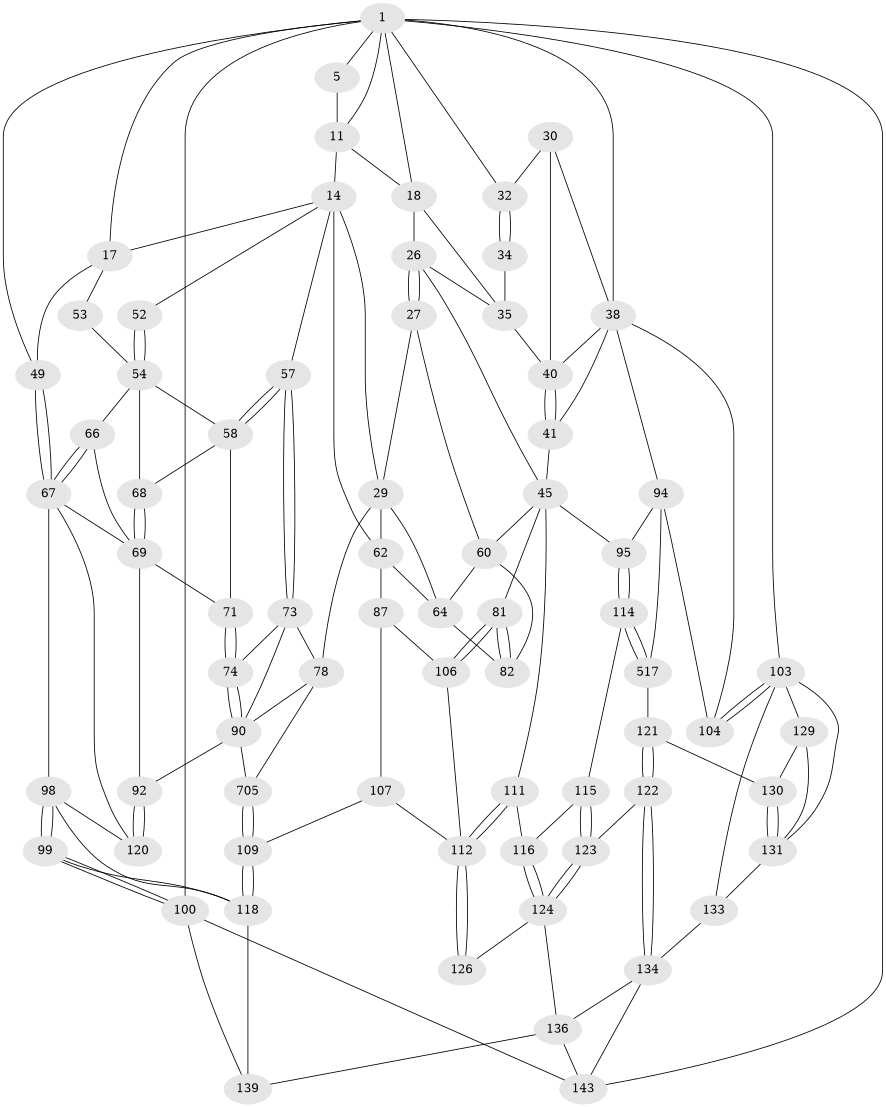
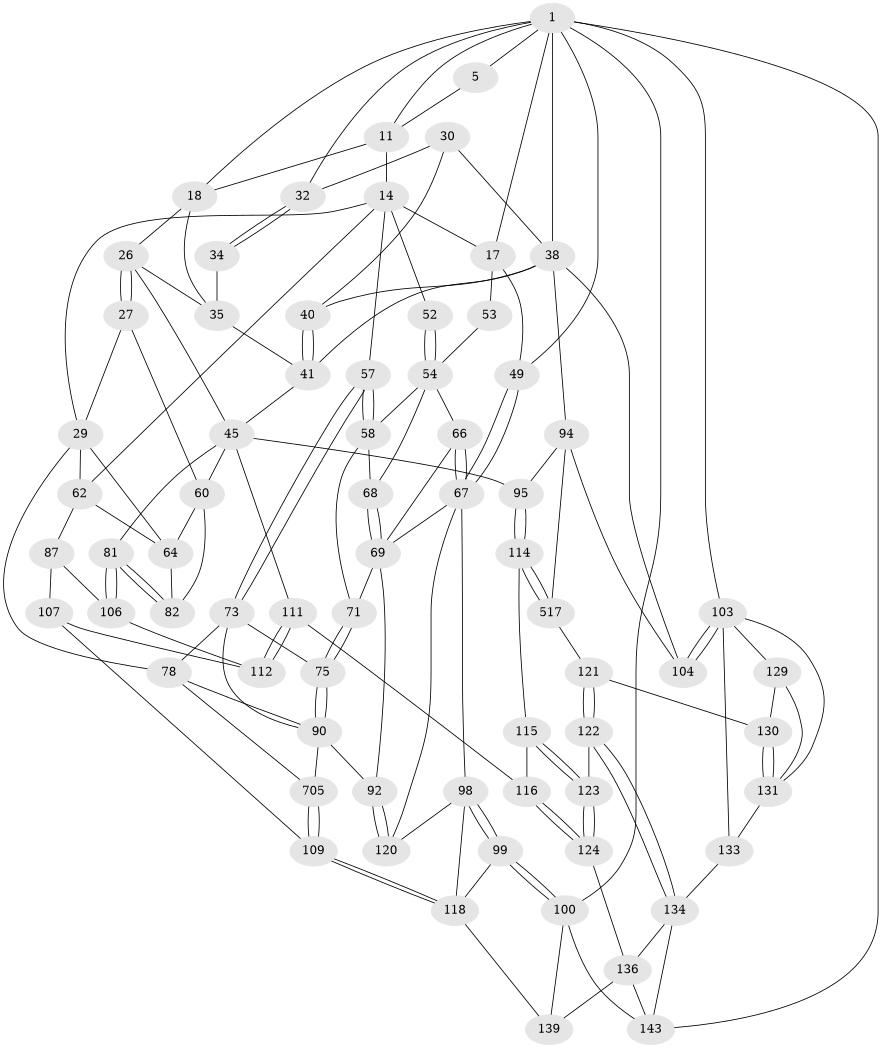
edge "35" -- "40": now "35" -- "41"
node "74": label "74" -> "75"
node "126": removed
